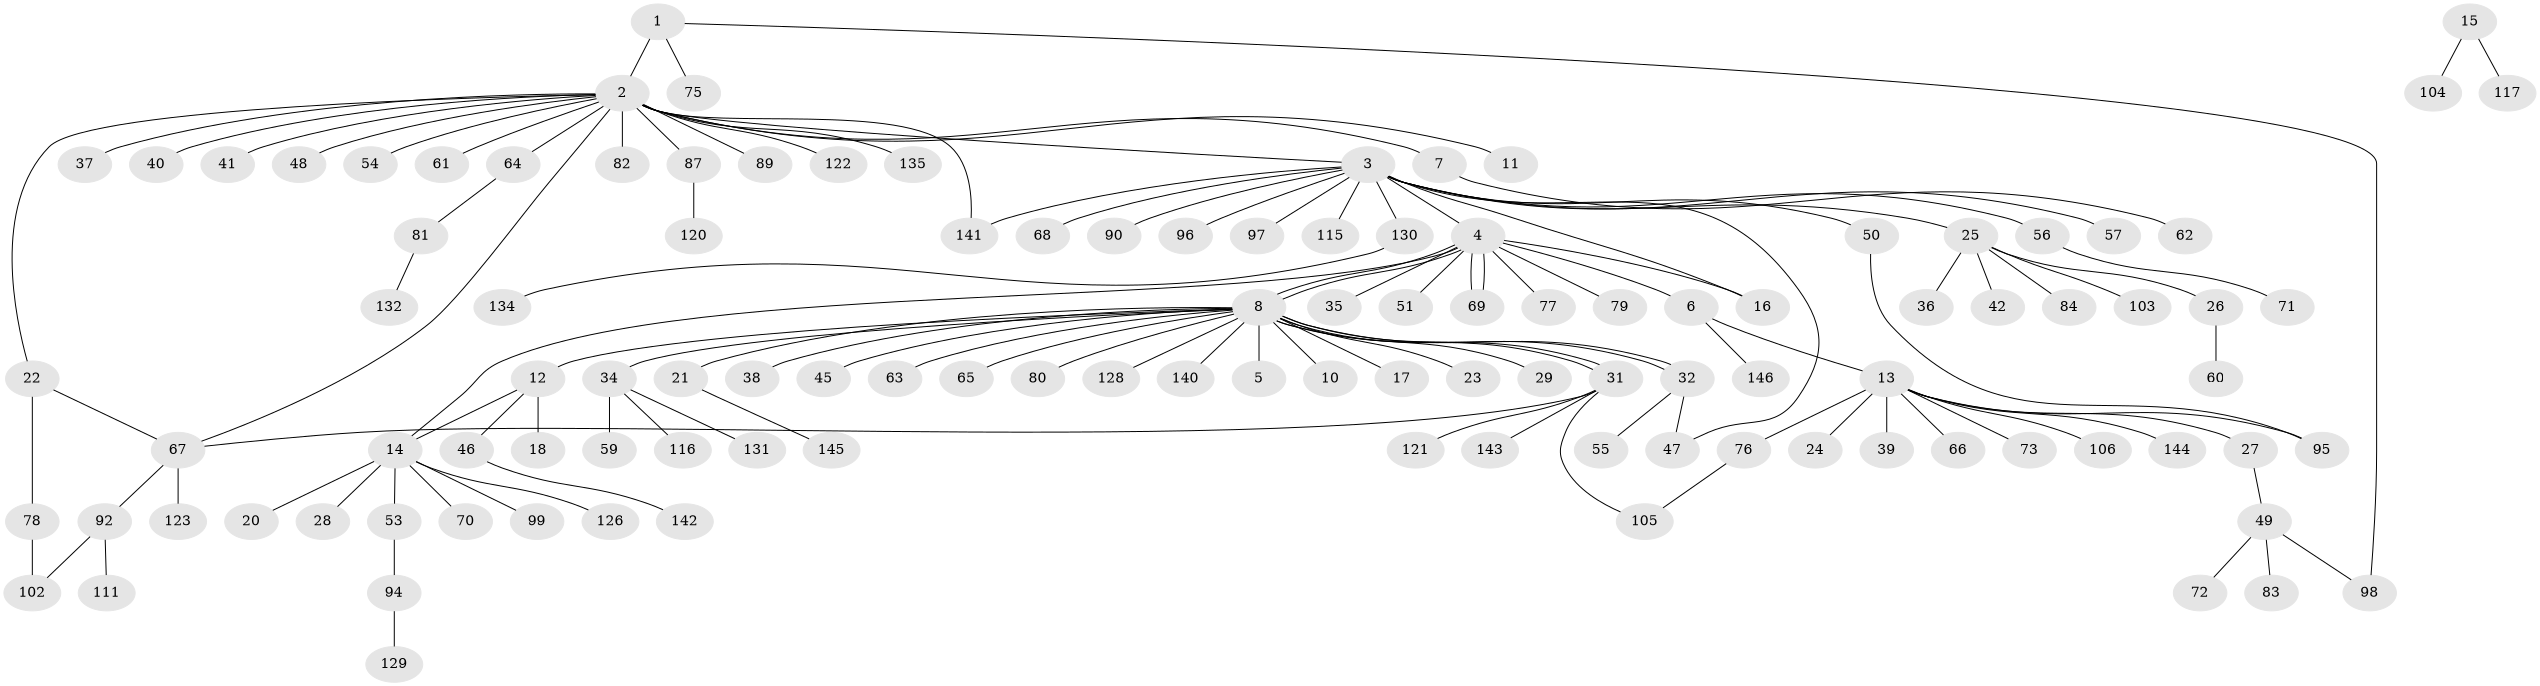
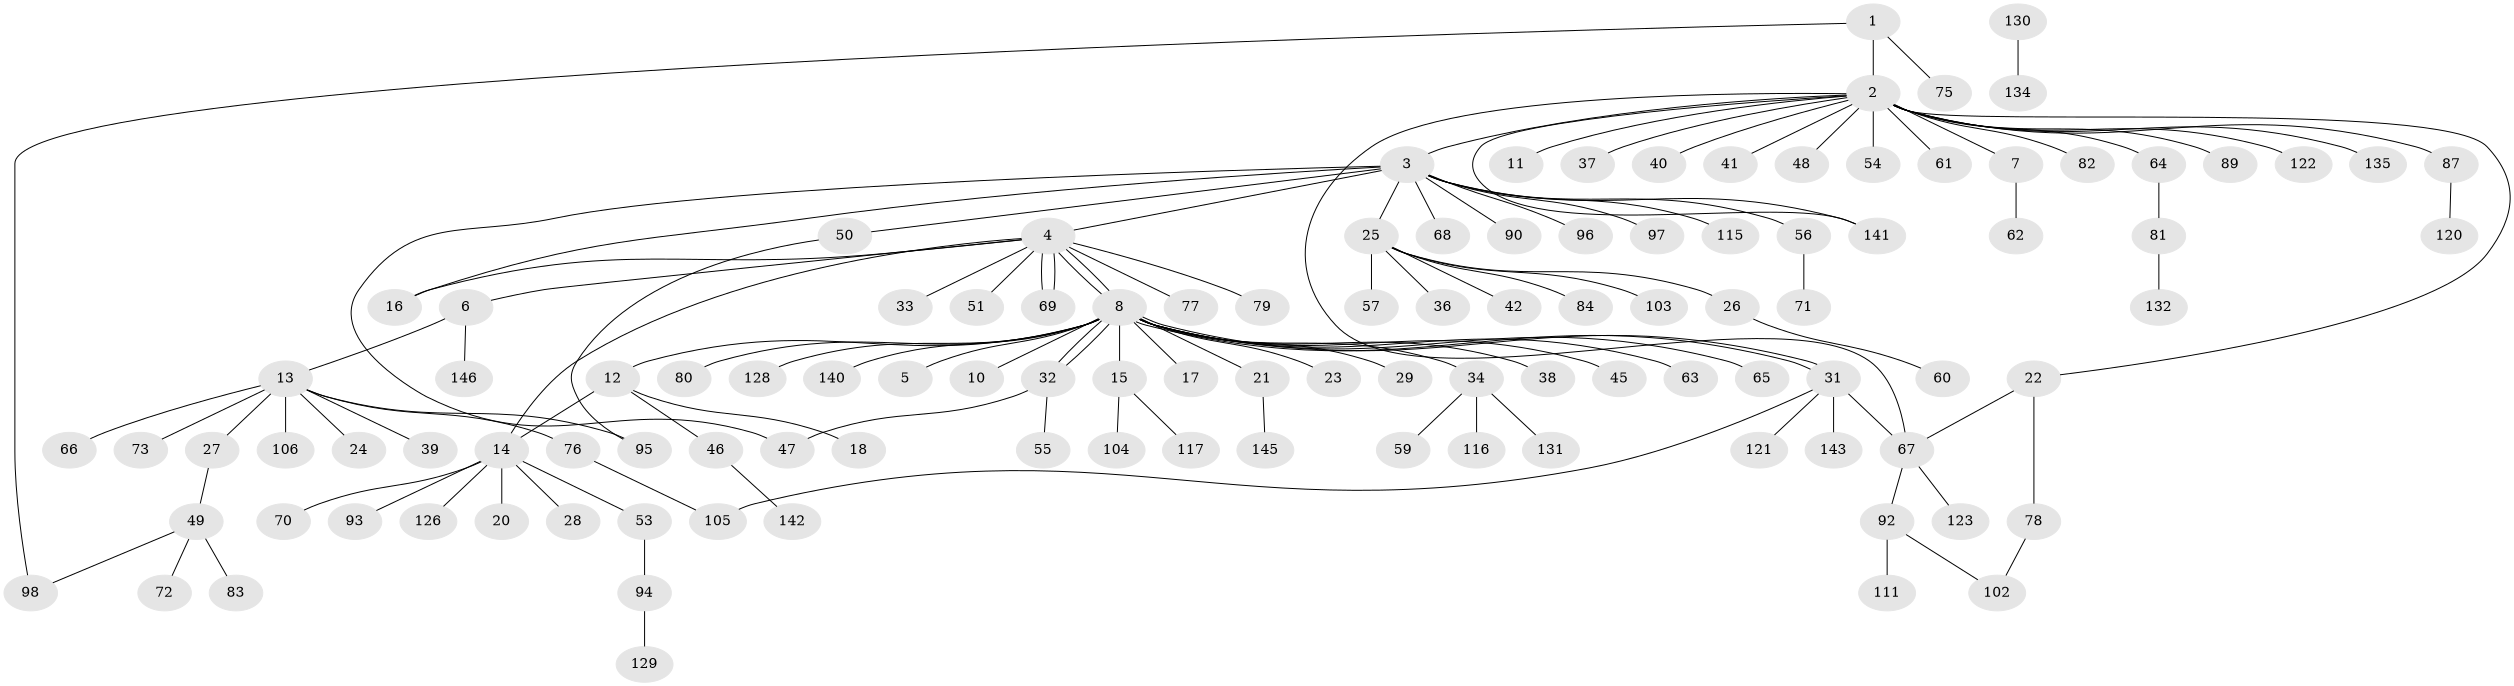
edge "3" -- "130": removed
edge "3" -- "57": now "25" -- "57"
node "35": label "35" -> "33"
edge "8" -- "15": added
node "144": removed
node "99": label "99" -> "93"
